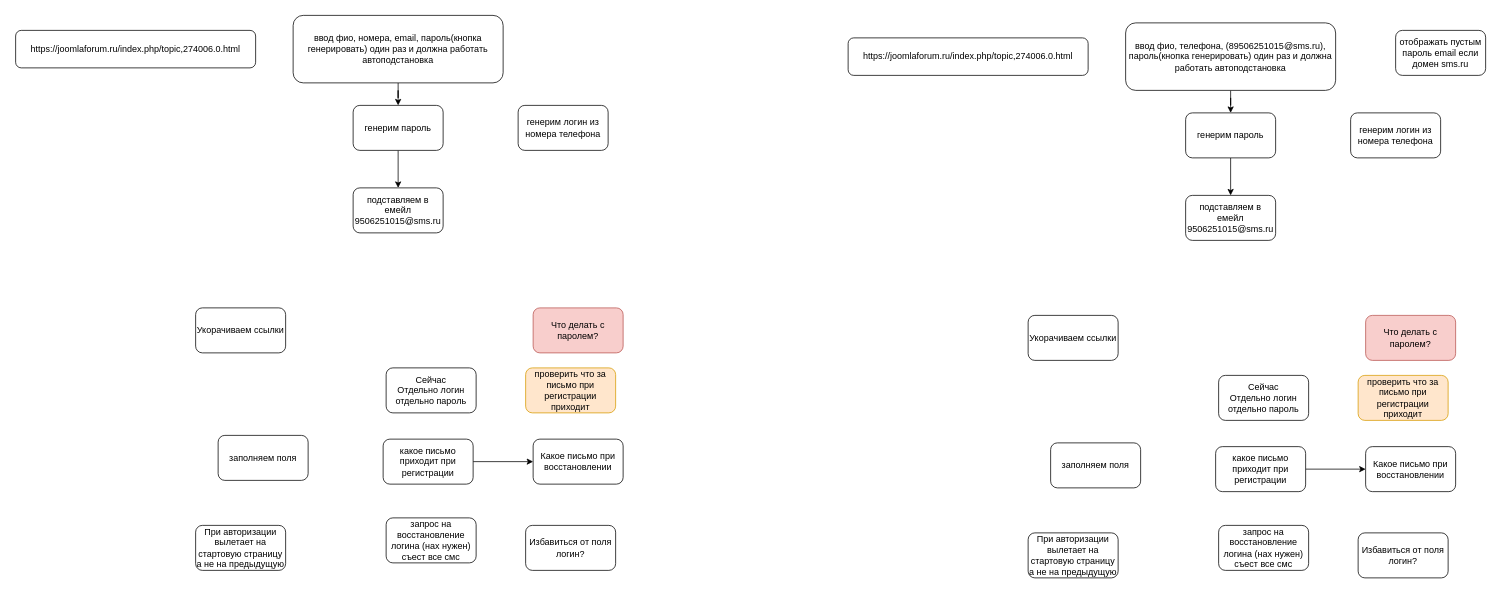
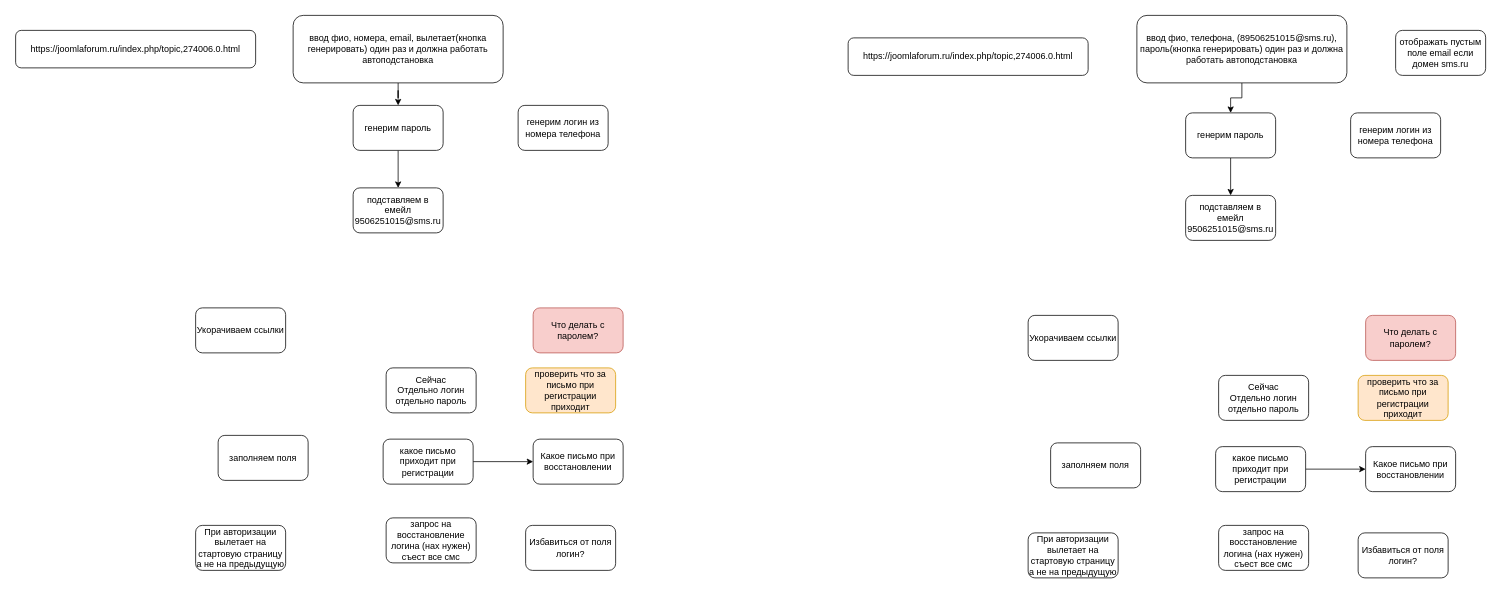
node "ввод фио, номера, email, пароль(кнопка генерировать) один раз и должна работать автоподстановка": label "ввод фио, номера, email, пароль(кнопка генерировать) один раз и должна работать автоподстановка" -> "ввод фио, номера, email, вылетает(кнопка генерировать) один раз и должна работать автоподстановка"
node "отображать пустым пароль email если домен sms.ru": label "отображать пустым пароль email если домен sms.ru" -> "отображать пустым поле email если домен sms.ru"
node "ввод фио, телефона, (89506251015@sms.ru), пароль(кнопка генерировать) один раз и должна работать автоподстановка": moved (1230, 57) -> (1242, 49)
